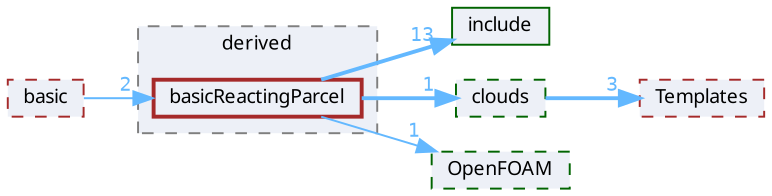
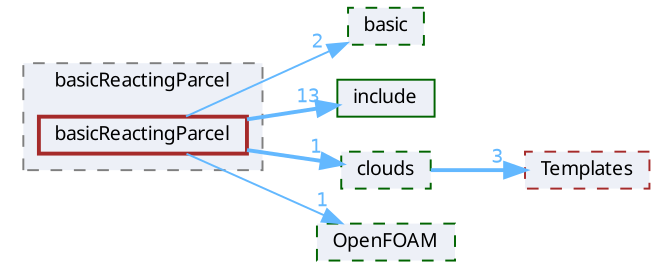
cluster "derived": label "derived" -> "basicReactingParcel"
node "basic": color brown -> darkgreen
edge "basic" -> "basicReactingParcel": reversed
